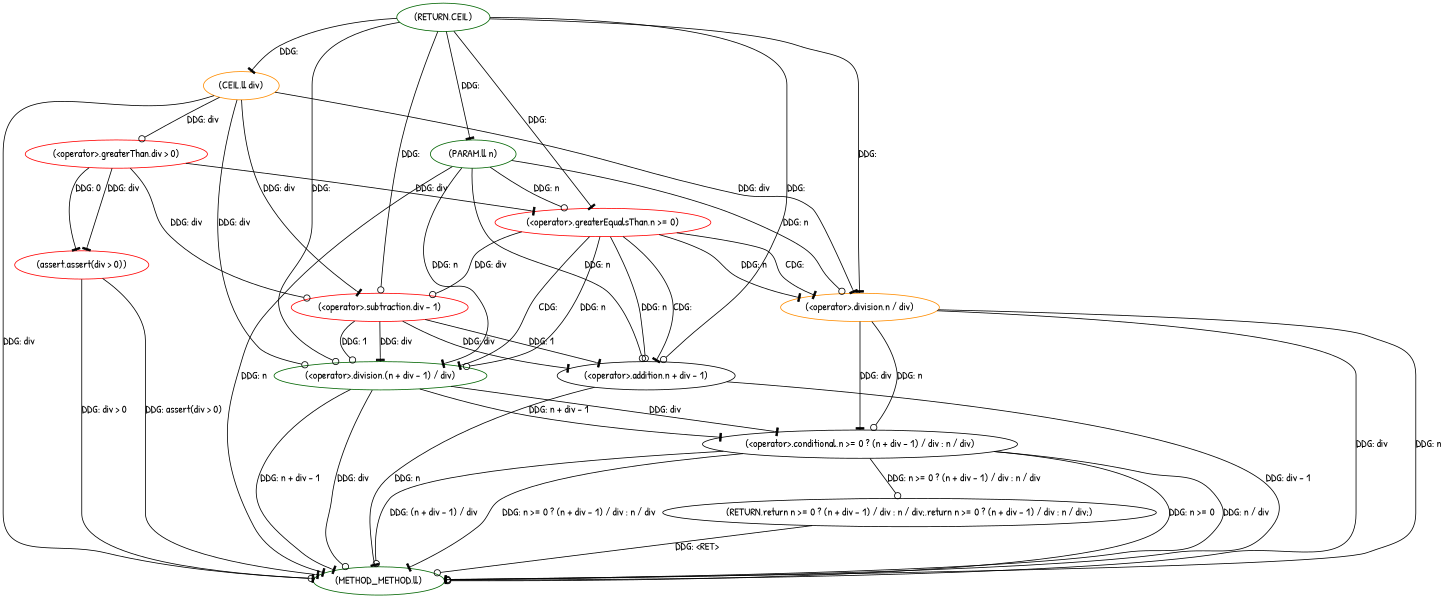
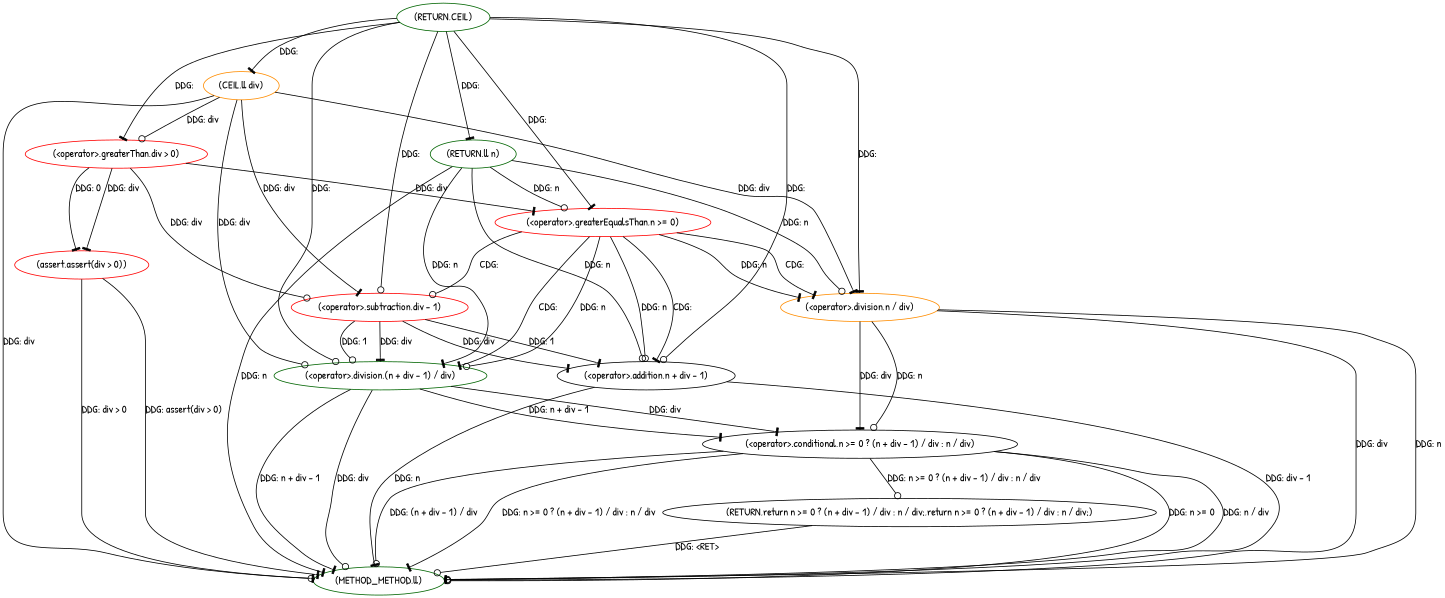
edge "(RETURN,CEIL)" -> "(<operator>.greaterThan,div > 0)": added, label "DDG:"
node "(PARAM,ll n)": label "(PARAM,ll n)" -> "(RETURN,ll n)"
edge "(<operator>.greaterEqualsThan,n >= 0)" -> "(<operator>.subtraction,div - 1)": label "DDG: div" -> "CDG: "
